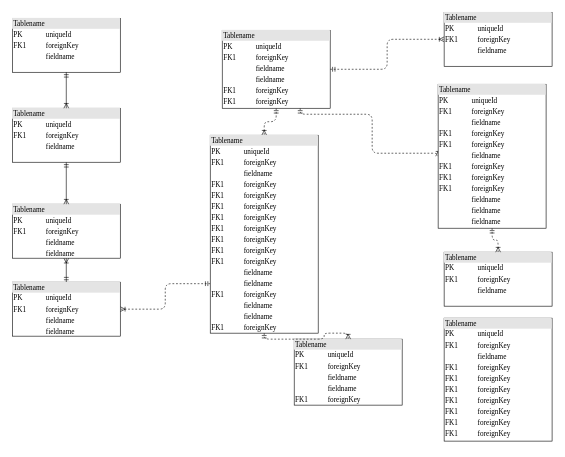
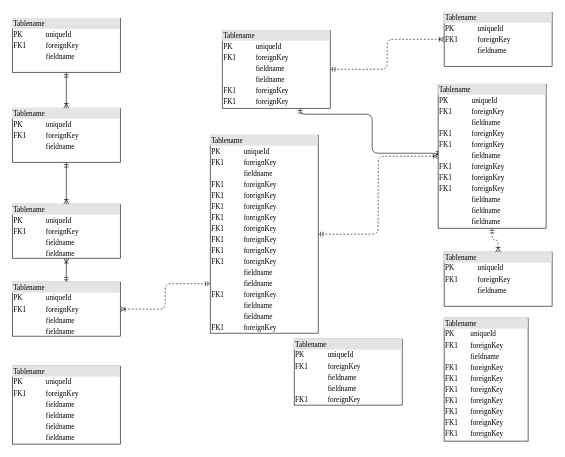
edge "Tablename PK uniqueId FK1 foreignKey fieldname fieldname FK1 foreignKey FK1 foreignKey" -- "Tablename PK uniqueId FK1 foreignKey fieldname FK1 foreignKey FK1 foreignKey FK1 foreignKey FK1 foreignKey FK1 foreignKey FK1 foreignKey FK1 foreignKey FK1 foreignKey fieldname fieldname FK1 foreignKey fieldname fieldname FK1 foreignKey": removed
edge "Tablename PK uniqueId FK1 foreignKey fieldname fieldname FK1 foreignKey FK1 foreignKey" -- "Tablename PK uniqueId FK1 foreignKey fieldname FK1 foreignKey FK1 foreignKey fieldname FK1 foreignKey FK1 foreignKey FK1 foreignKey fieldname fieldname fieldname": style dashed -> solid
edge "Tablename PK uniqueId FK1 foreignKey fieldname FK1 foreignKey FK1 foreignKey FK1 foreignKey FK1 foreignKey FK1 foreignKey FK1 foreignKey FK1 foreignKey FK1 foreignKey fieldname fieldname FK1 foreignKey fieldname fieldname FK1 foreignKey" -- "Tablename PK uniqueId FK1 foreignKey fieldname fieldname FK1 foreignKey": now "Tablename PK uniqueId FK1 foreignKey fieldname FK1 foreignKey FK1 foreignKey FK1 foreignKey FK1 foreignKey FK1 foreignKey FK1 foreignKey FK1 foreignKey FK1 foreignKey fieldname fieldname FK1 foreignKey fieldname fieldname FK1 foreignKey" -- "Tablename PK uniqueId FK1 foreignKey fieldname FK1 foreignKey FK1 foreignKey fieldname FK1 foreignKey FK1 foreignKey FK1 foreignKey fieldname fieldname fieldname"
node "Tablename PK uniqueId FK1 foreignKey fieldname FK1 foreignKey FK1 foreignKey FK1 foreignKey FK1 foreignKey FK1 foreignKey FK1 foreignKey FK1 foreignKey": size 108x123 -> 84x123
node "Tablename PK uniqueId FK1 foreignKey fieldname fieldname fieldname fieldname": added
